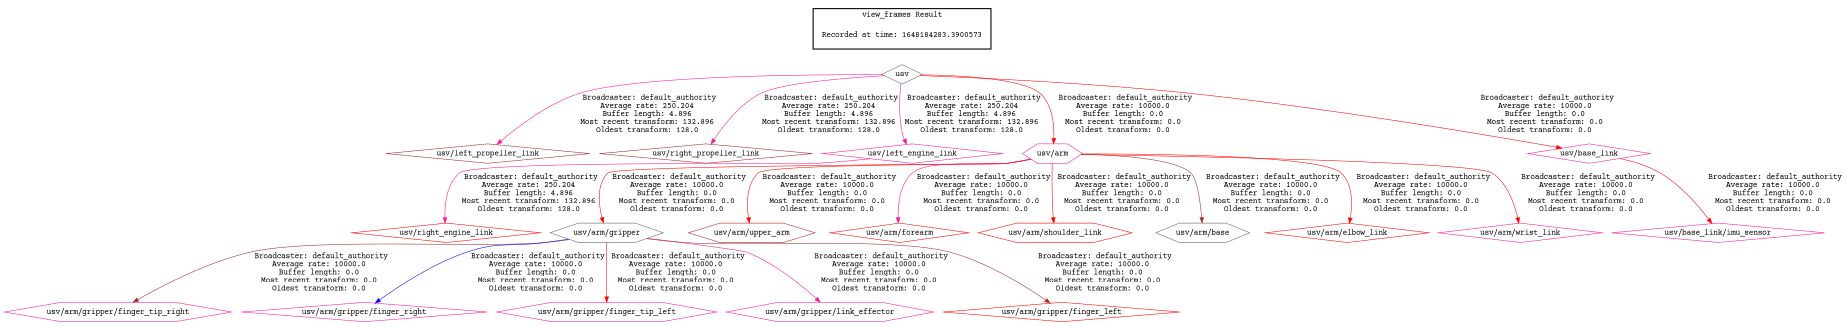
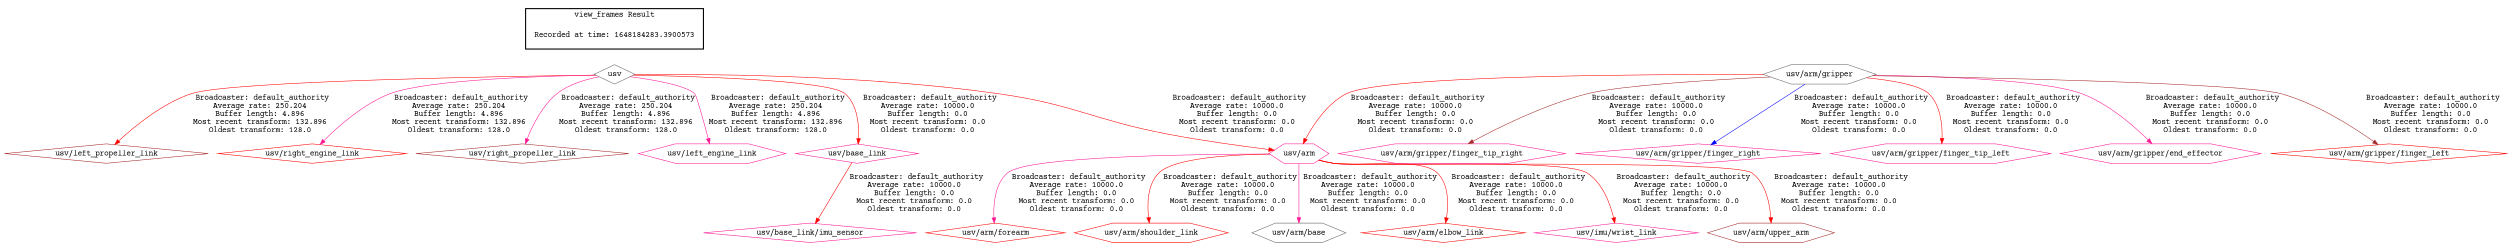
edge "usv" -> "usv/left_propeller_link": color deeppink -> red
node "usv/left_engine_link": shape diamond -> hexagon
edge "usv/arm" -> "usv/arm/base": color brown -> deeppink
edge "usv/left_engine_link" -> "usv/right_engine_link": now "usv" -> "usv/right_engine_link"
edge "usv/arm" -> "usv/arm/gripper": reversed
node "usv/arm/wrist_link": label "usv/arm/wrist_link" -> "usv/imu/wrist_link"
node "usv/arm/gripper/link_effector": label "usv/arm/gripper/link_effector" -> "usv/arm/gripper/end_effector"
